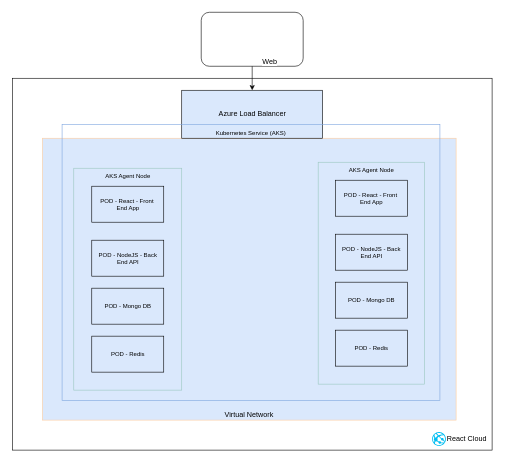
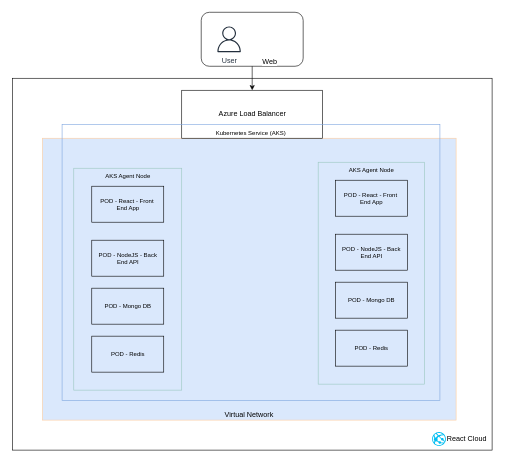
node "User": added
node "Azure Load Balancer": fillcolor #dae8fc -> #ffffff
